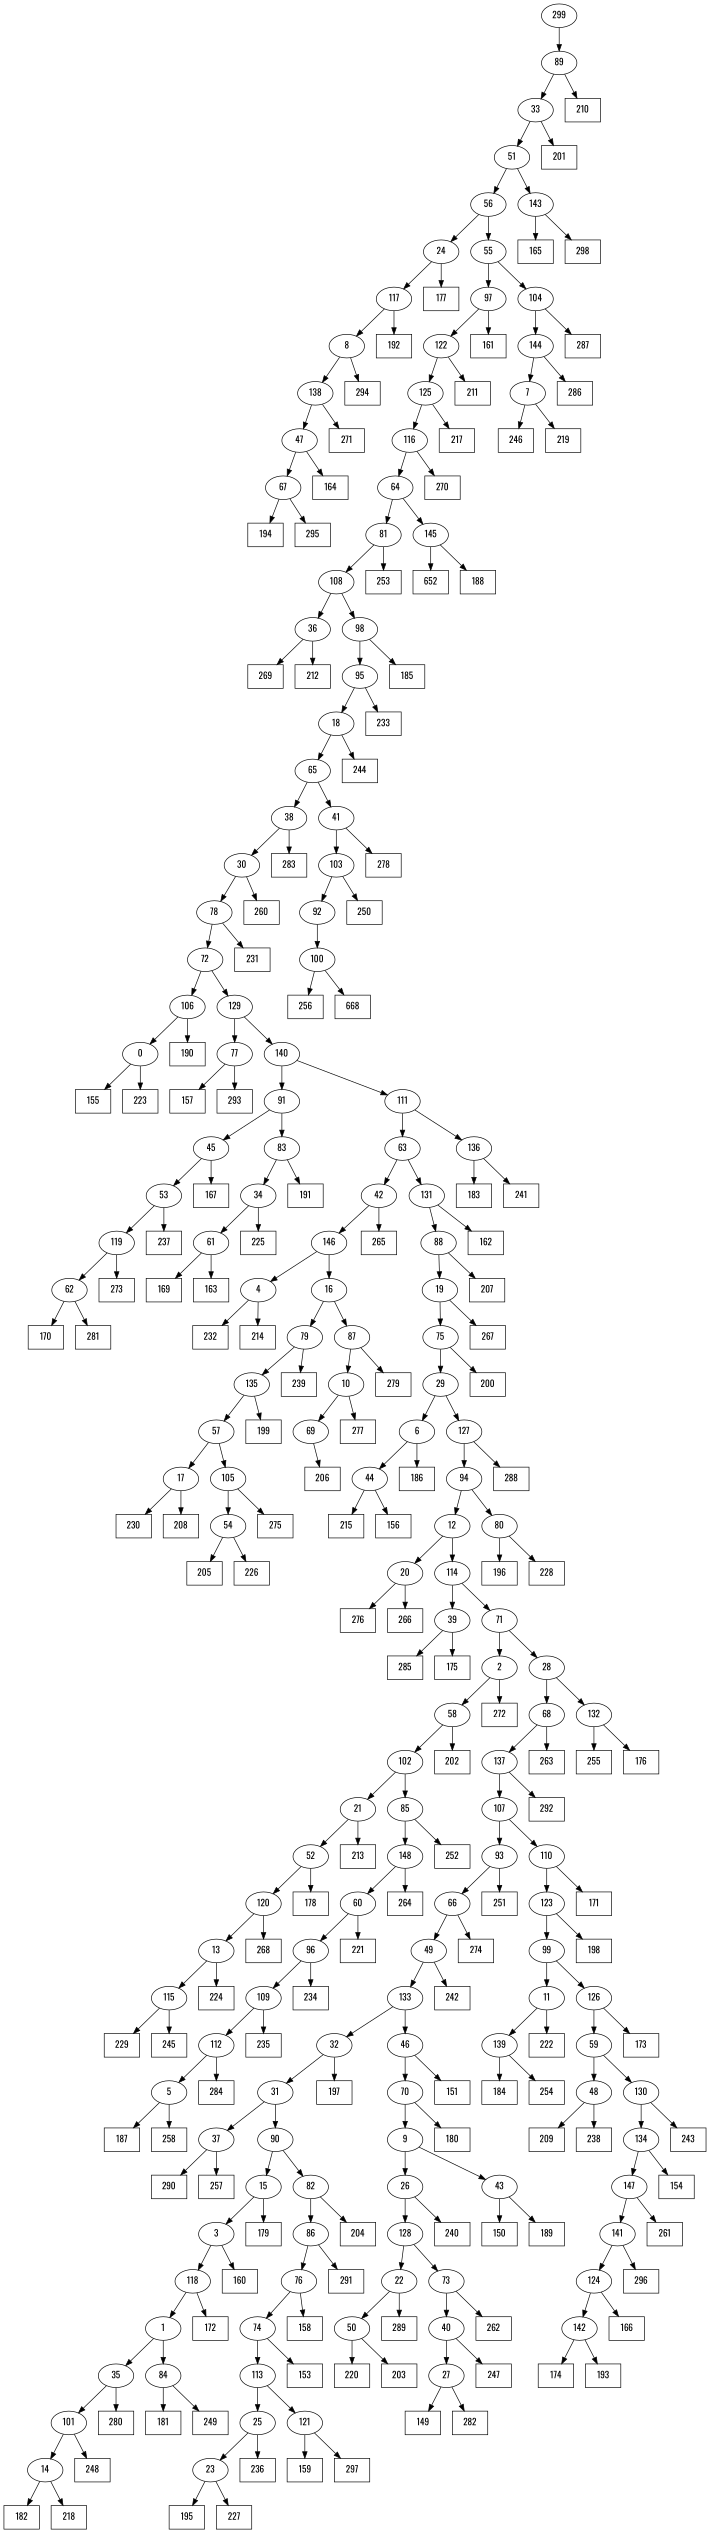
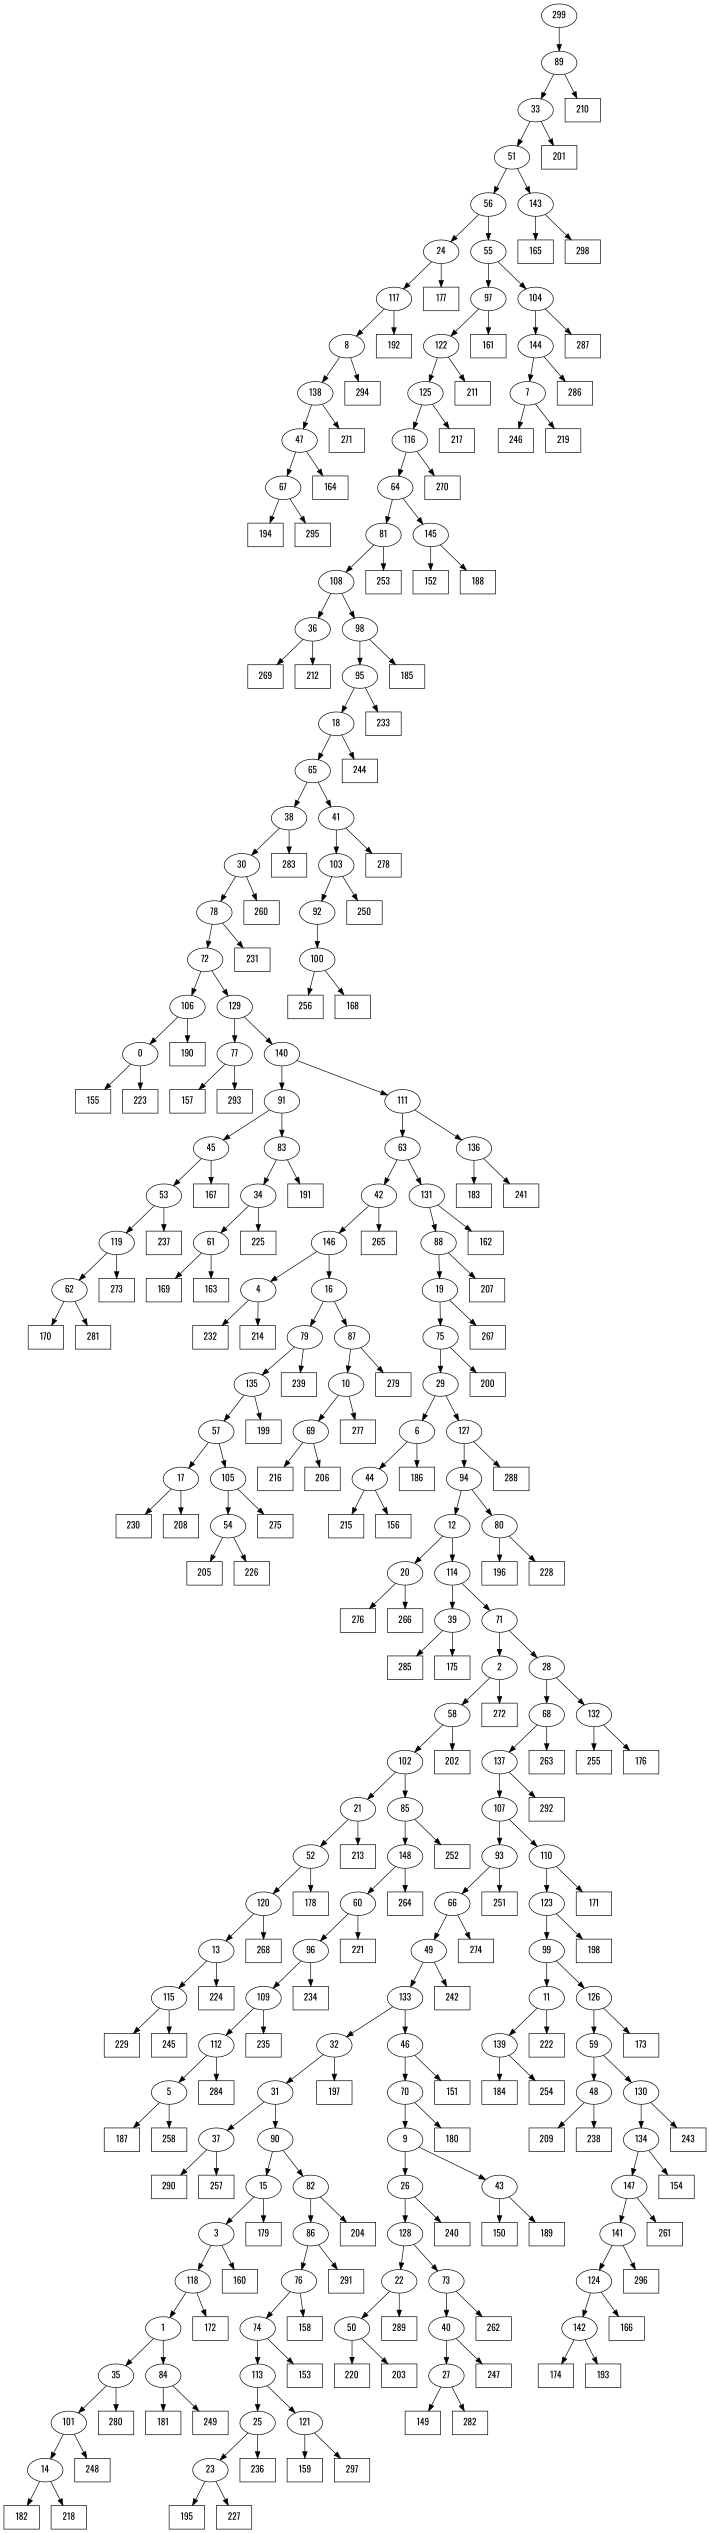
node "652": label "652" -> "152"
node "668": label "668" -> "168"
node "216": added
